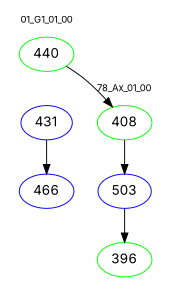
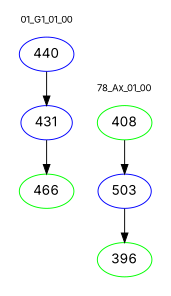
node "440": color green -> blue
edge "440" -> "408": now "440" -> "431"
node "466": color blue -> green
